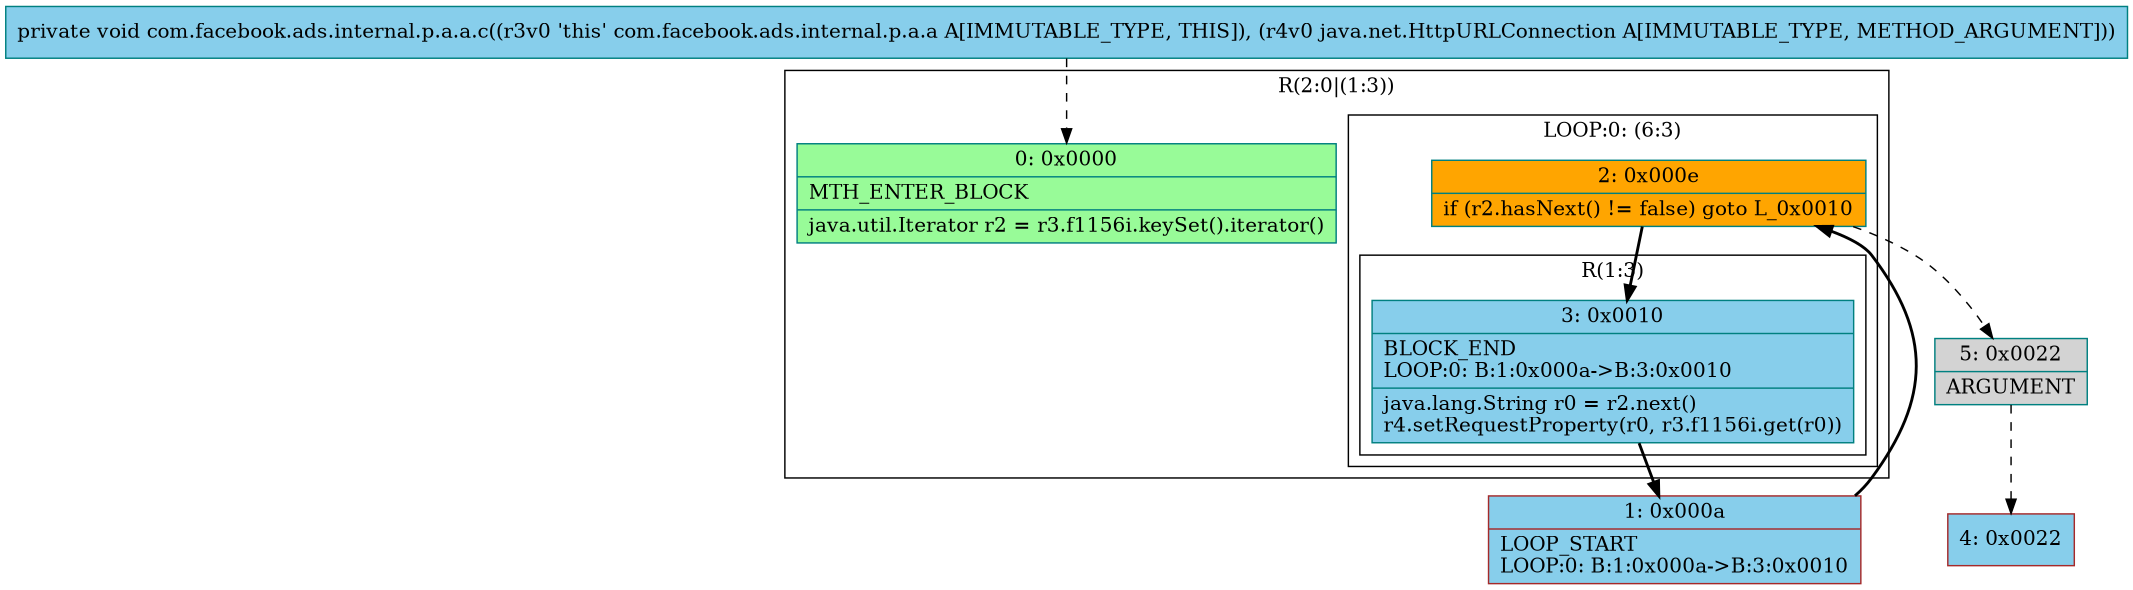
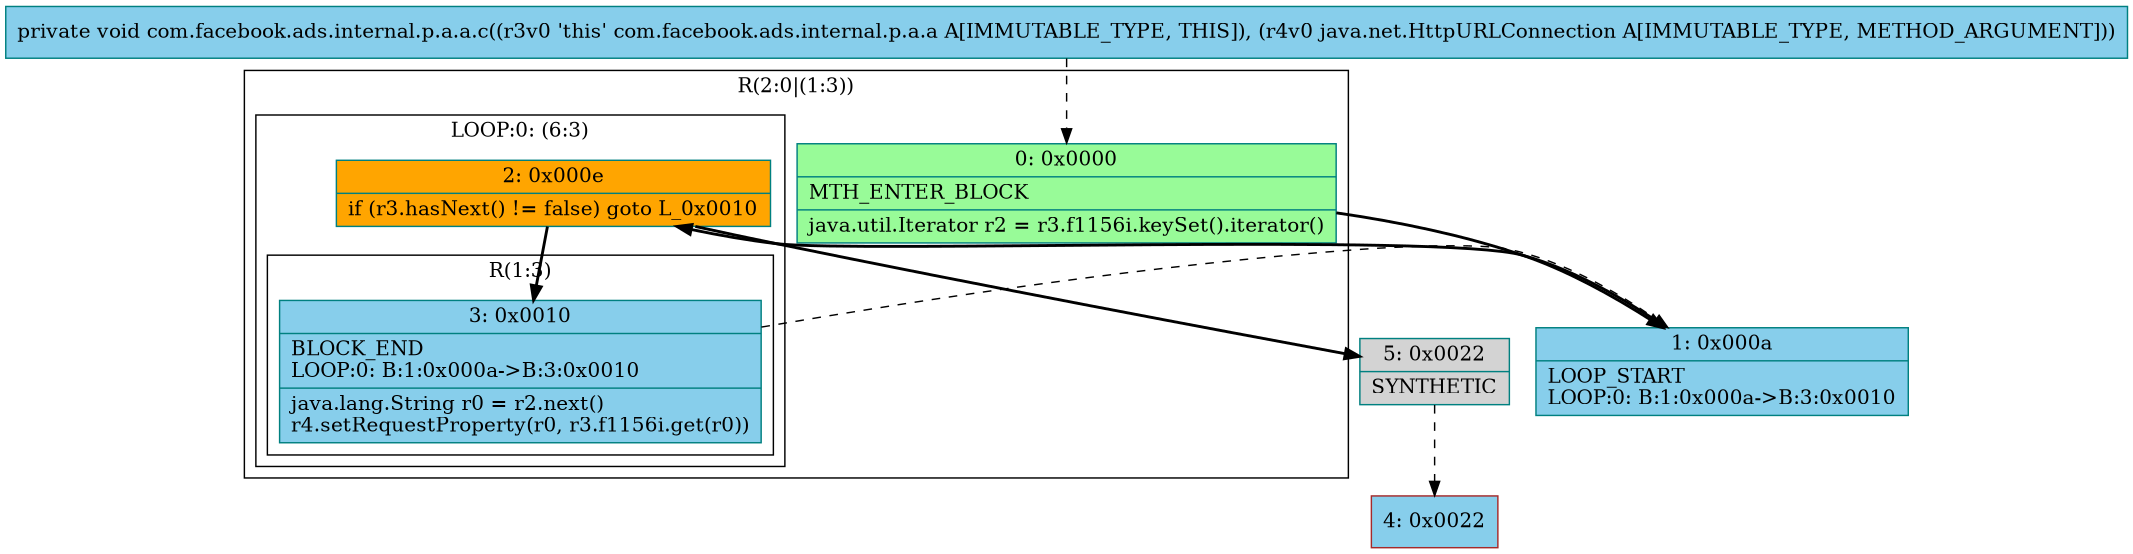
node "2: 0x000e": text "if (r2.hasNext() != false) goto L_0x0010" -> "if (r3.hasNext() != false) goto L_0x0010"
edge "0: 0x0000" -> "1: 0x000a": added
edge "2: 0x000e" -> "5: 0x0022": style dashed -> bold
node "5: 0x0022": text "ARGUMENT" -> "SYNTHETIC"
edge "3: 0x0010" -> "1: 0x000a": style bold -> dashed
node "1: 0x000a": color brown -> teal
